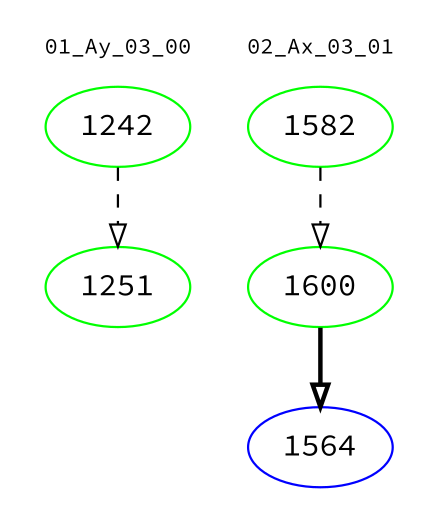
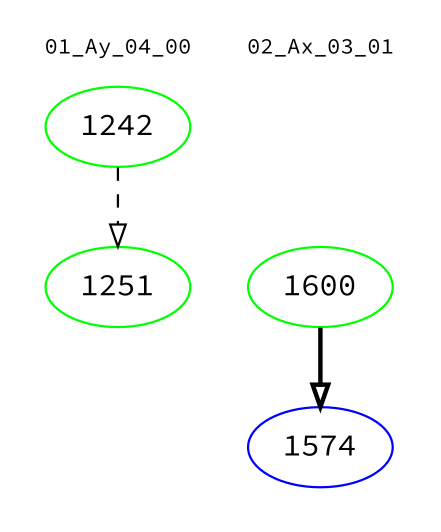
cluster "01_Ay_03_00": label "01_Ay_03_00" -> "01_Ay_04_00"
node "1582": removed
node "1564": label "1564" -> "1574"
